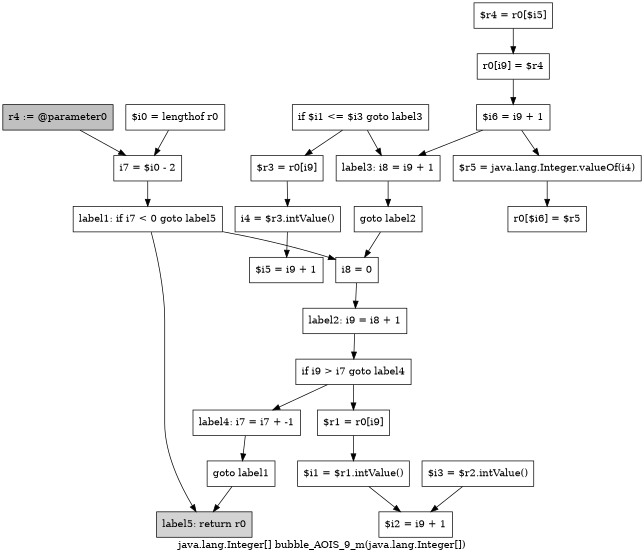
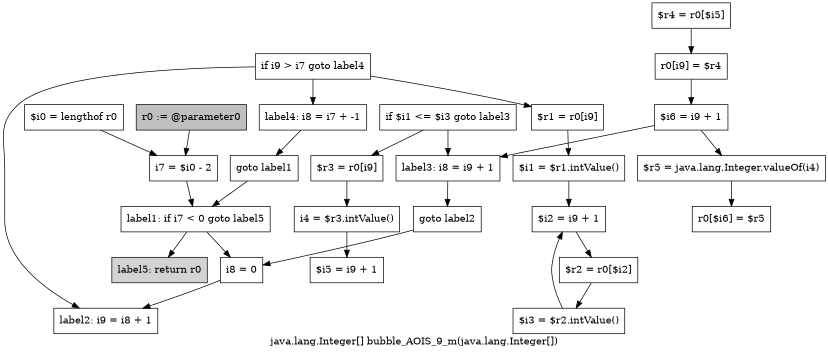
node "r4 := @parameter0": label "r4 := @parameter0" -> "r0 := @parameter0"
node "$r2 = r0[$i2]": added
edge "label2: i9 = i8 + 1" -> "if i9 > i7 goto label4": reversed
node "label4: i7 = i7 + -1": label "label4: i7 = i7 + -1" -> "label4: i8 = i7 + -1"
edge "goto label1" -> "label5: return r0": now "goto label1" -> "label1: if i7 < 0 goto label5"
